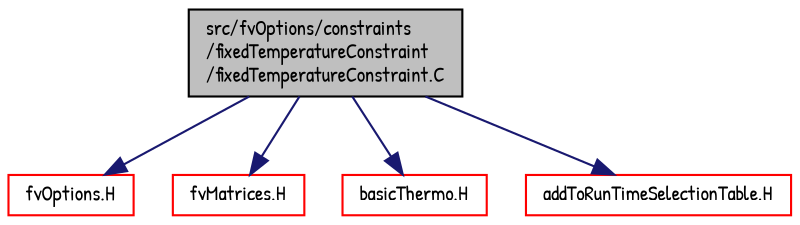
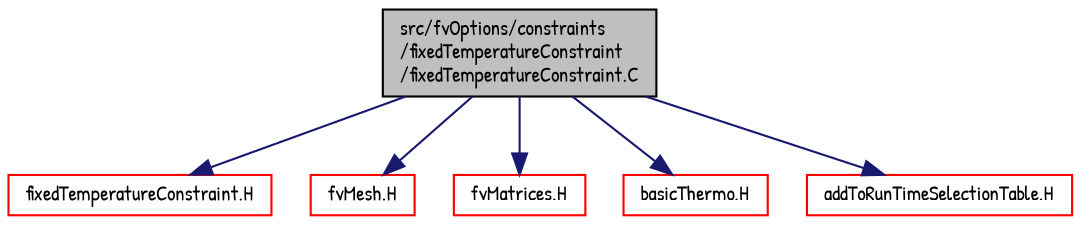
node "fvOptions.H": label "fvOptions.H" -> "fixedTemperatureConstraint.H"
node "fvMesh.H": added
